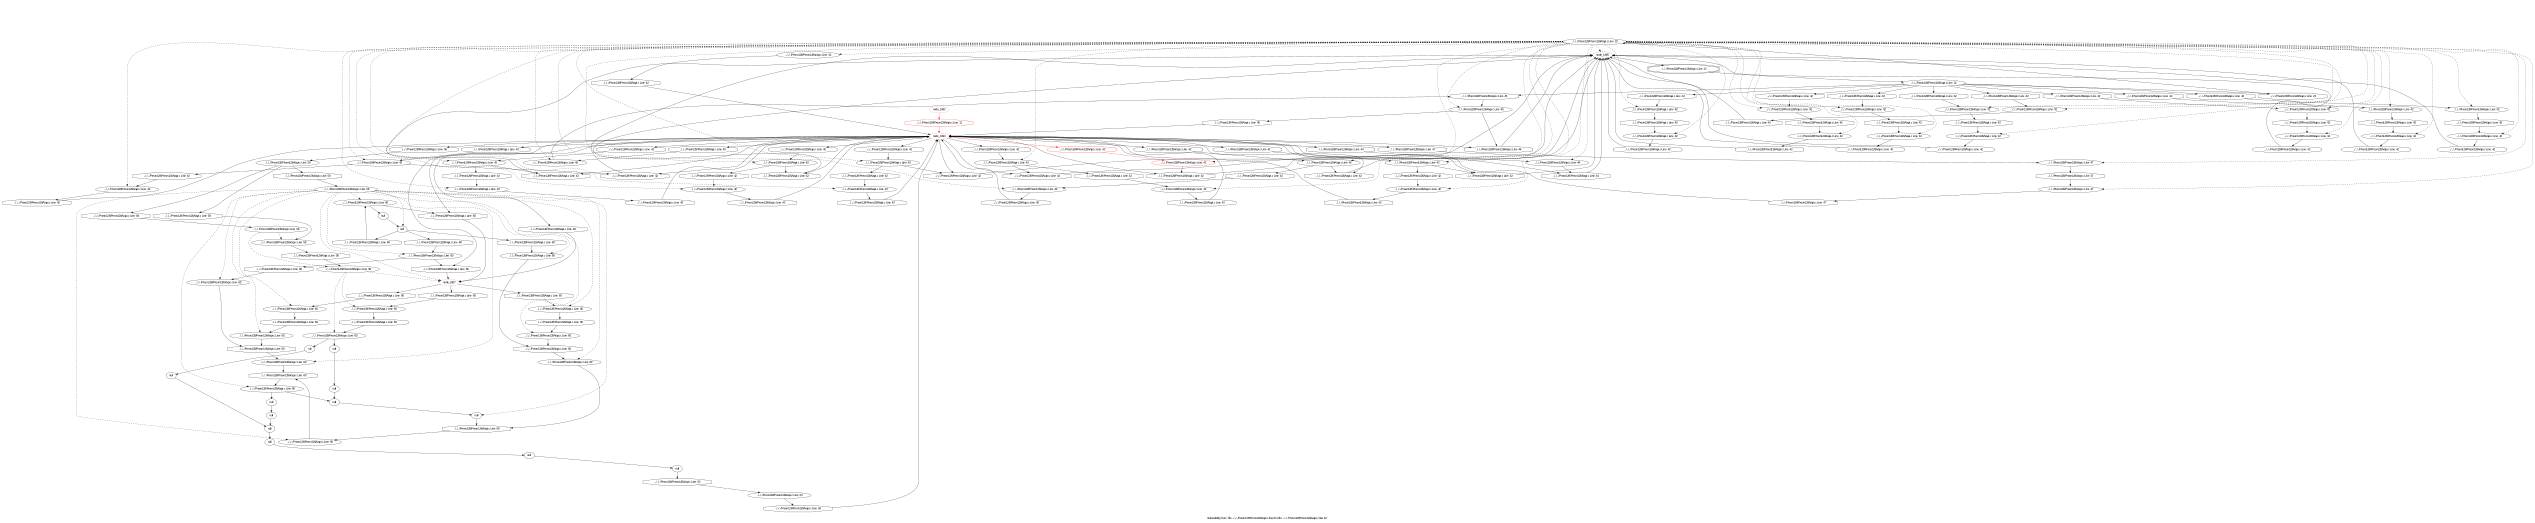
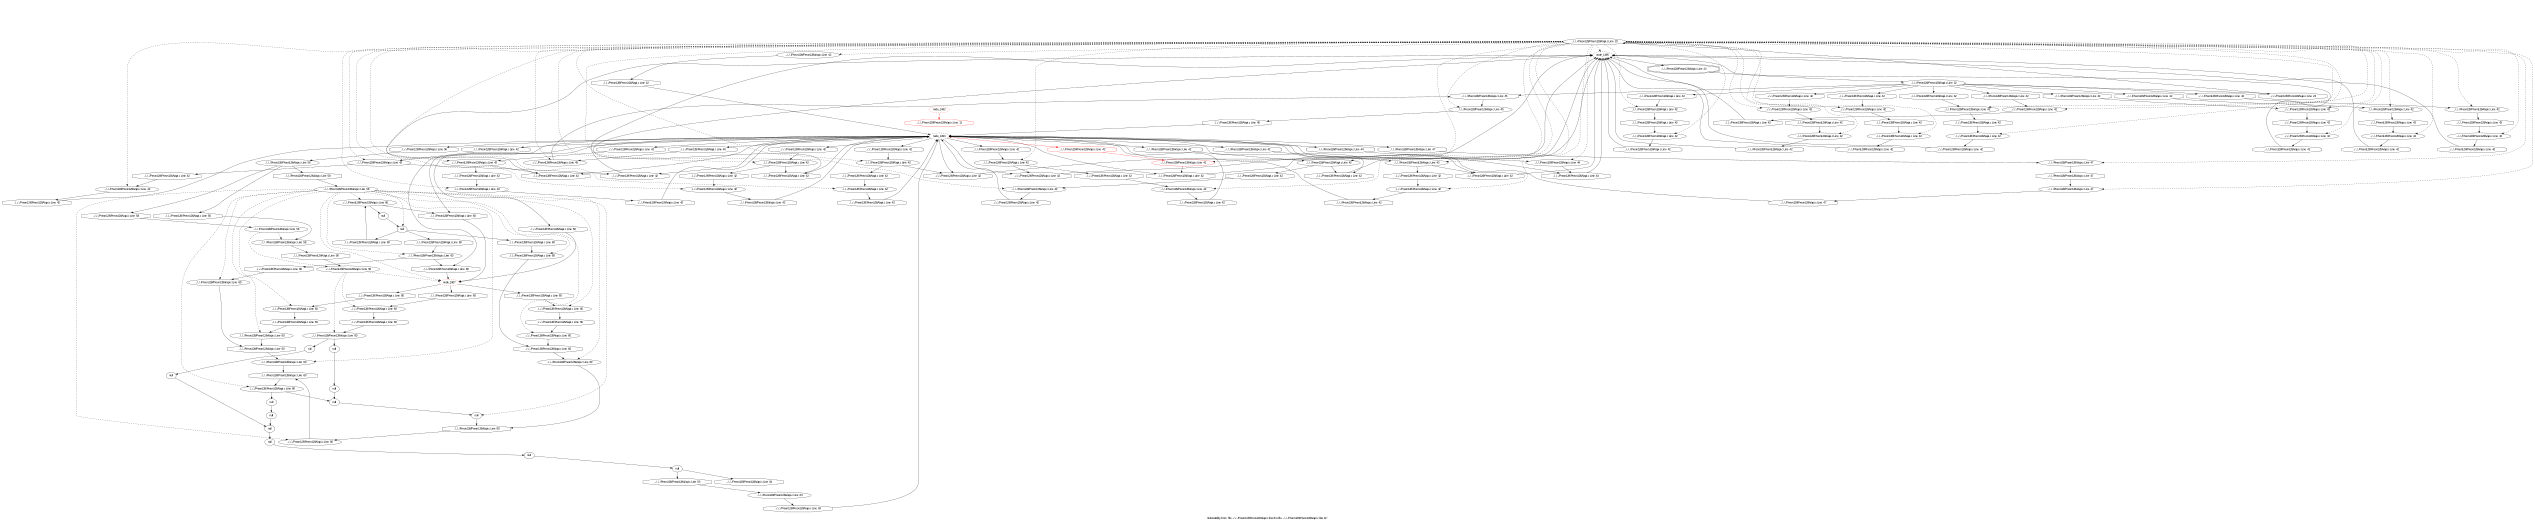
edge "../../../Preon128/Preon128A/api.c Line  11" -> "node_1493": removed
node "node_1493": color red -> black
node "../../../Preon128/Preon128A/api.c Line  46": removed
node "../../../Preon128/Preon128A/api.c Line  64": added
